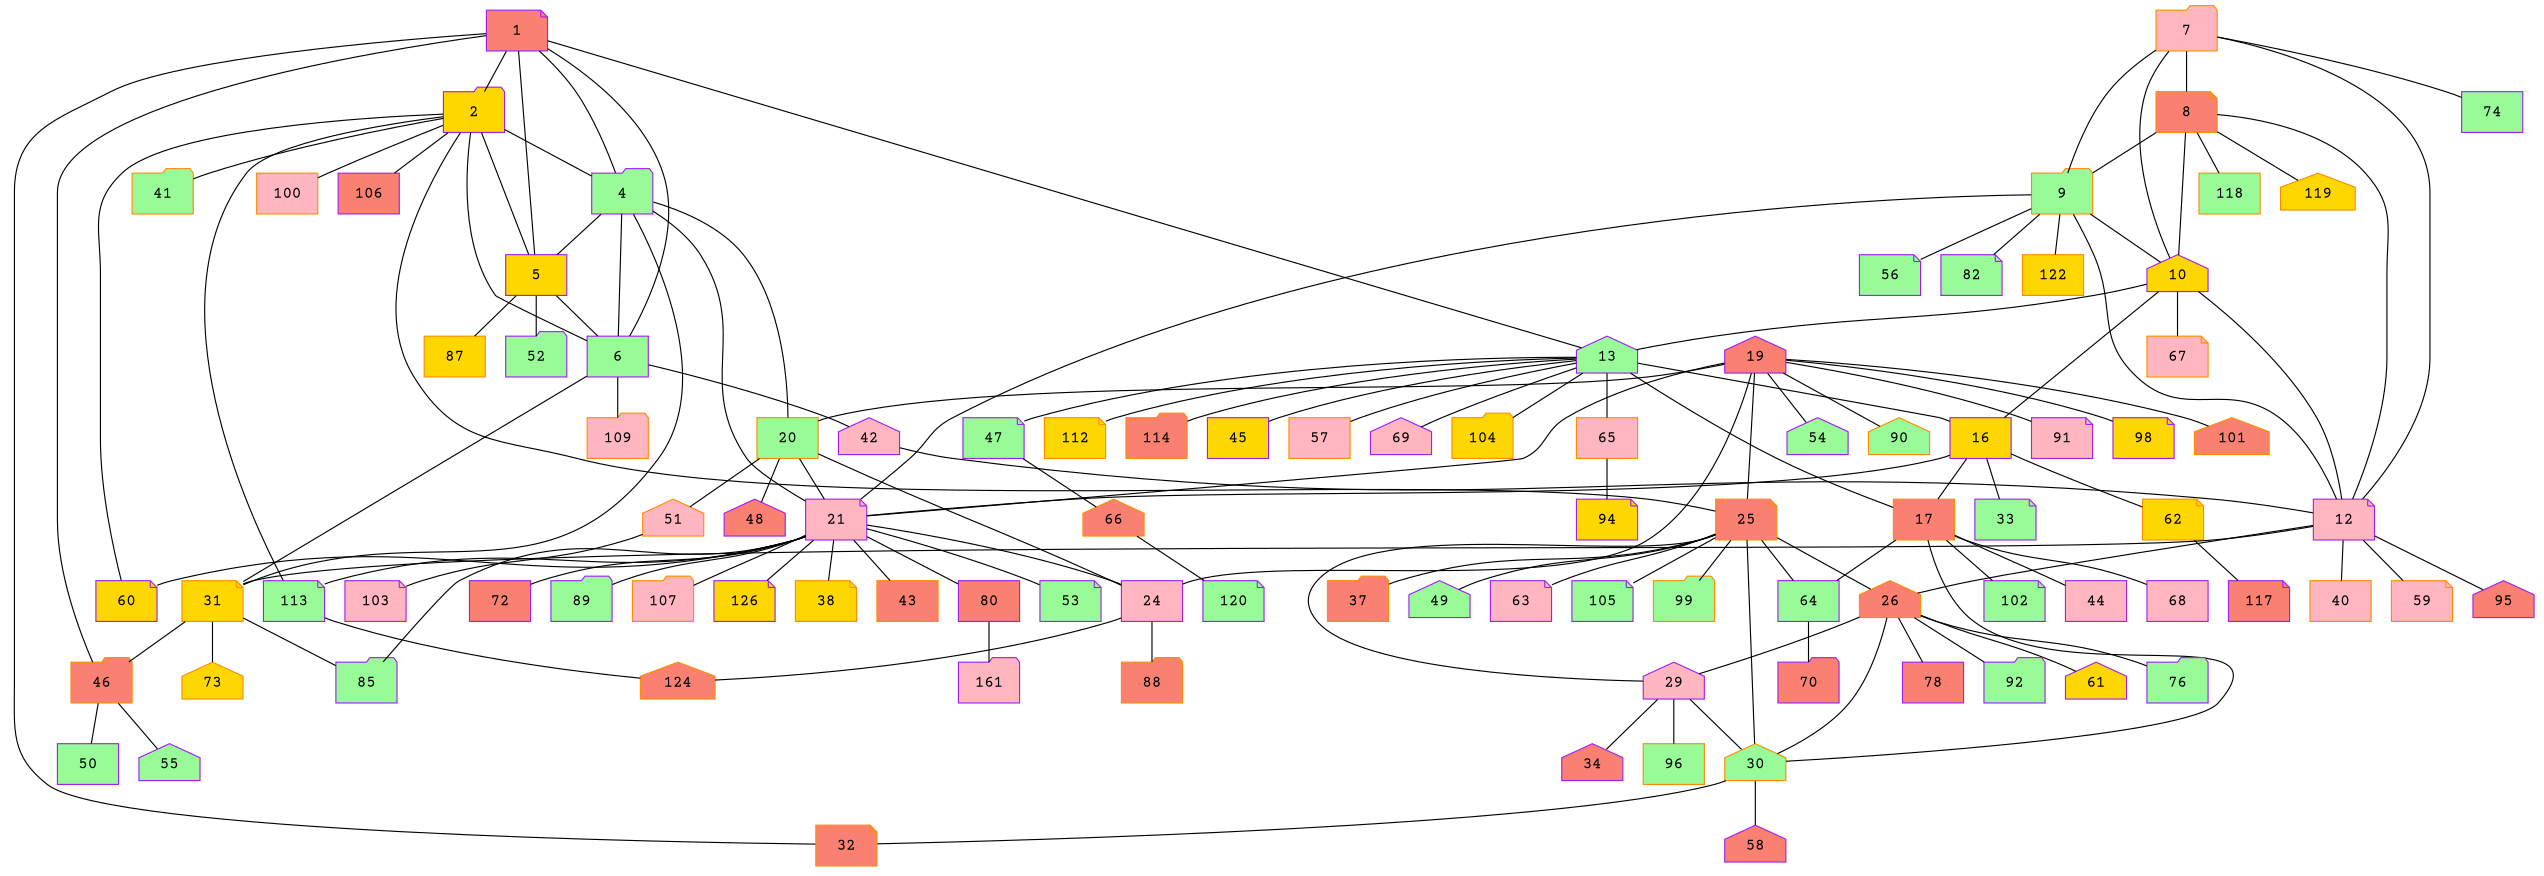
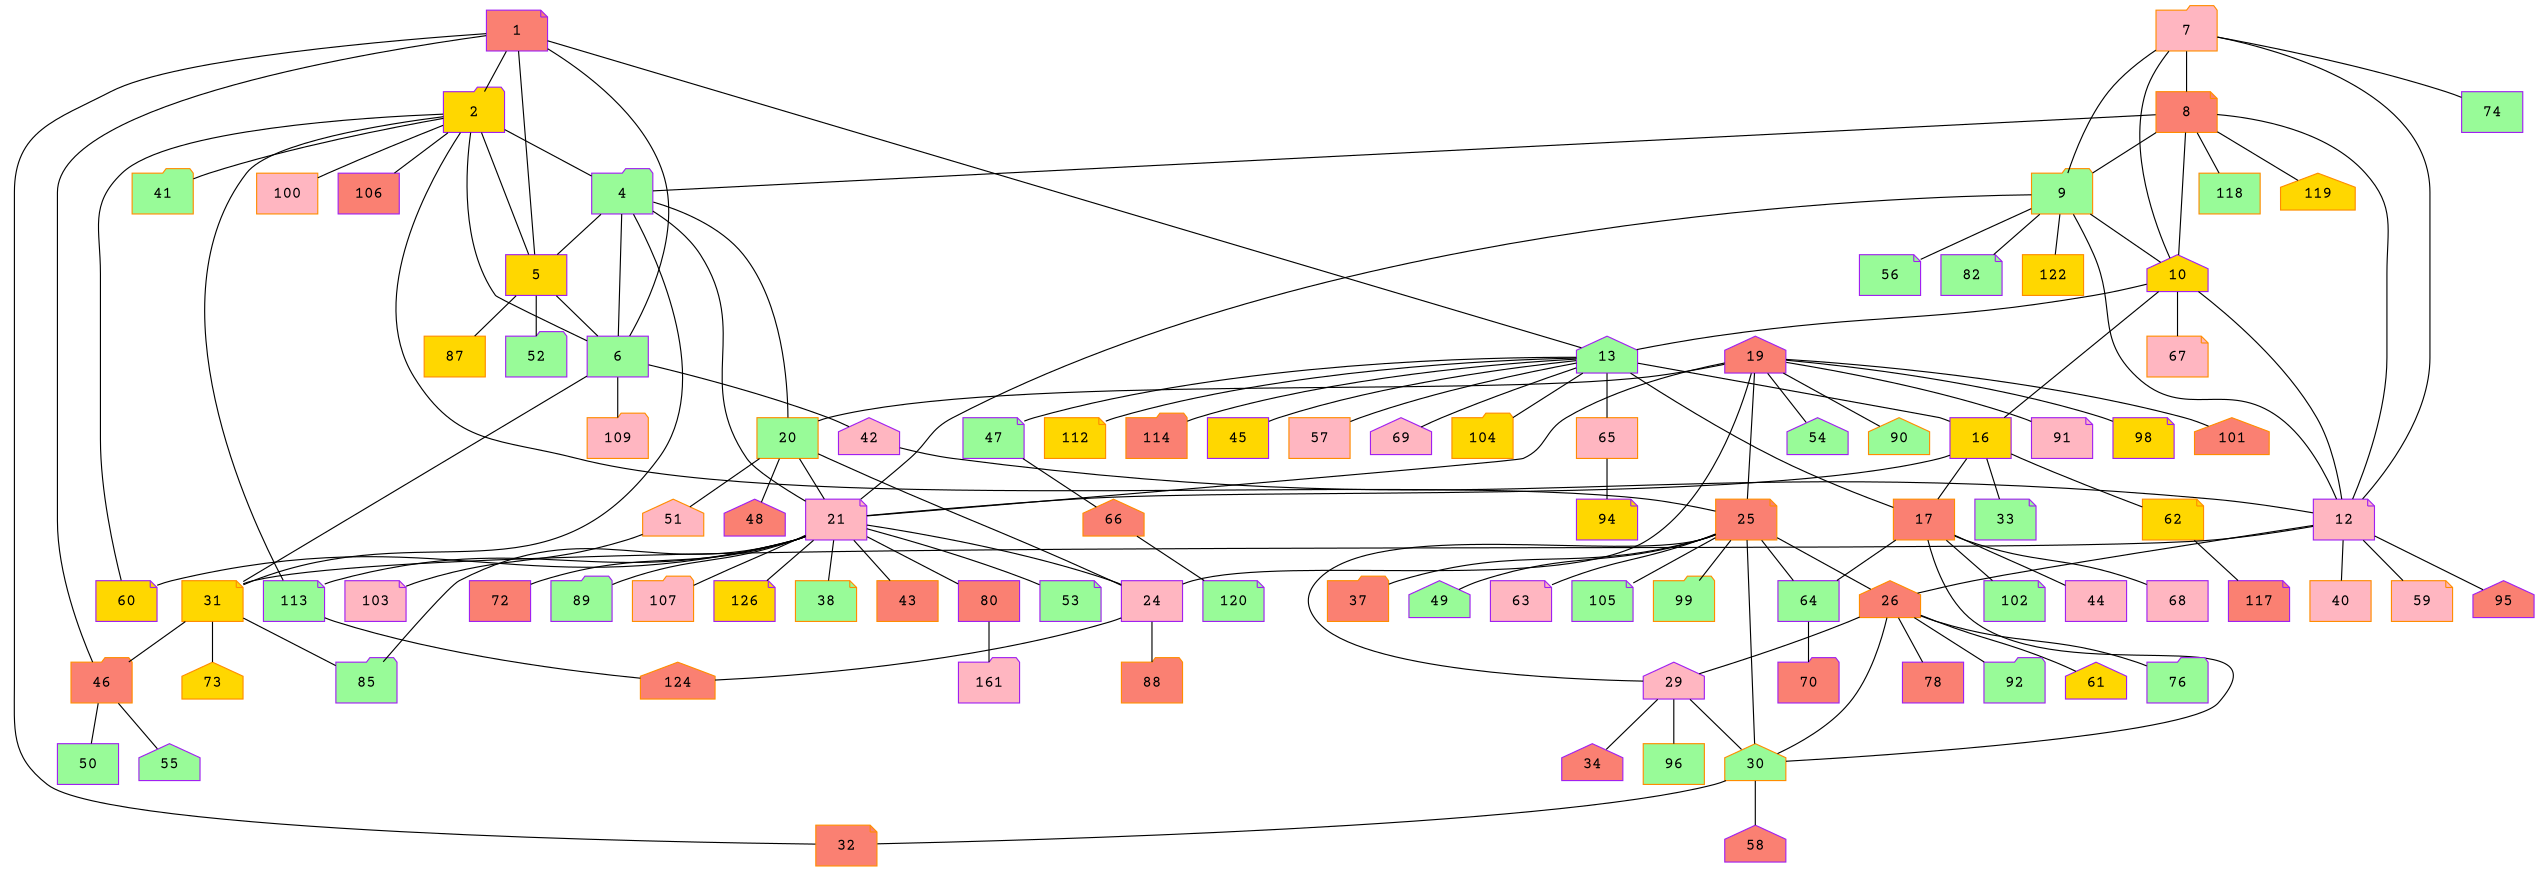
edge "1" -- "4": now "8" -- "4"
node "38": fillcolor gold -> palegreen
